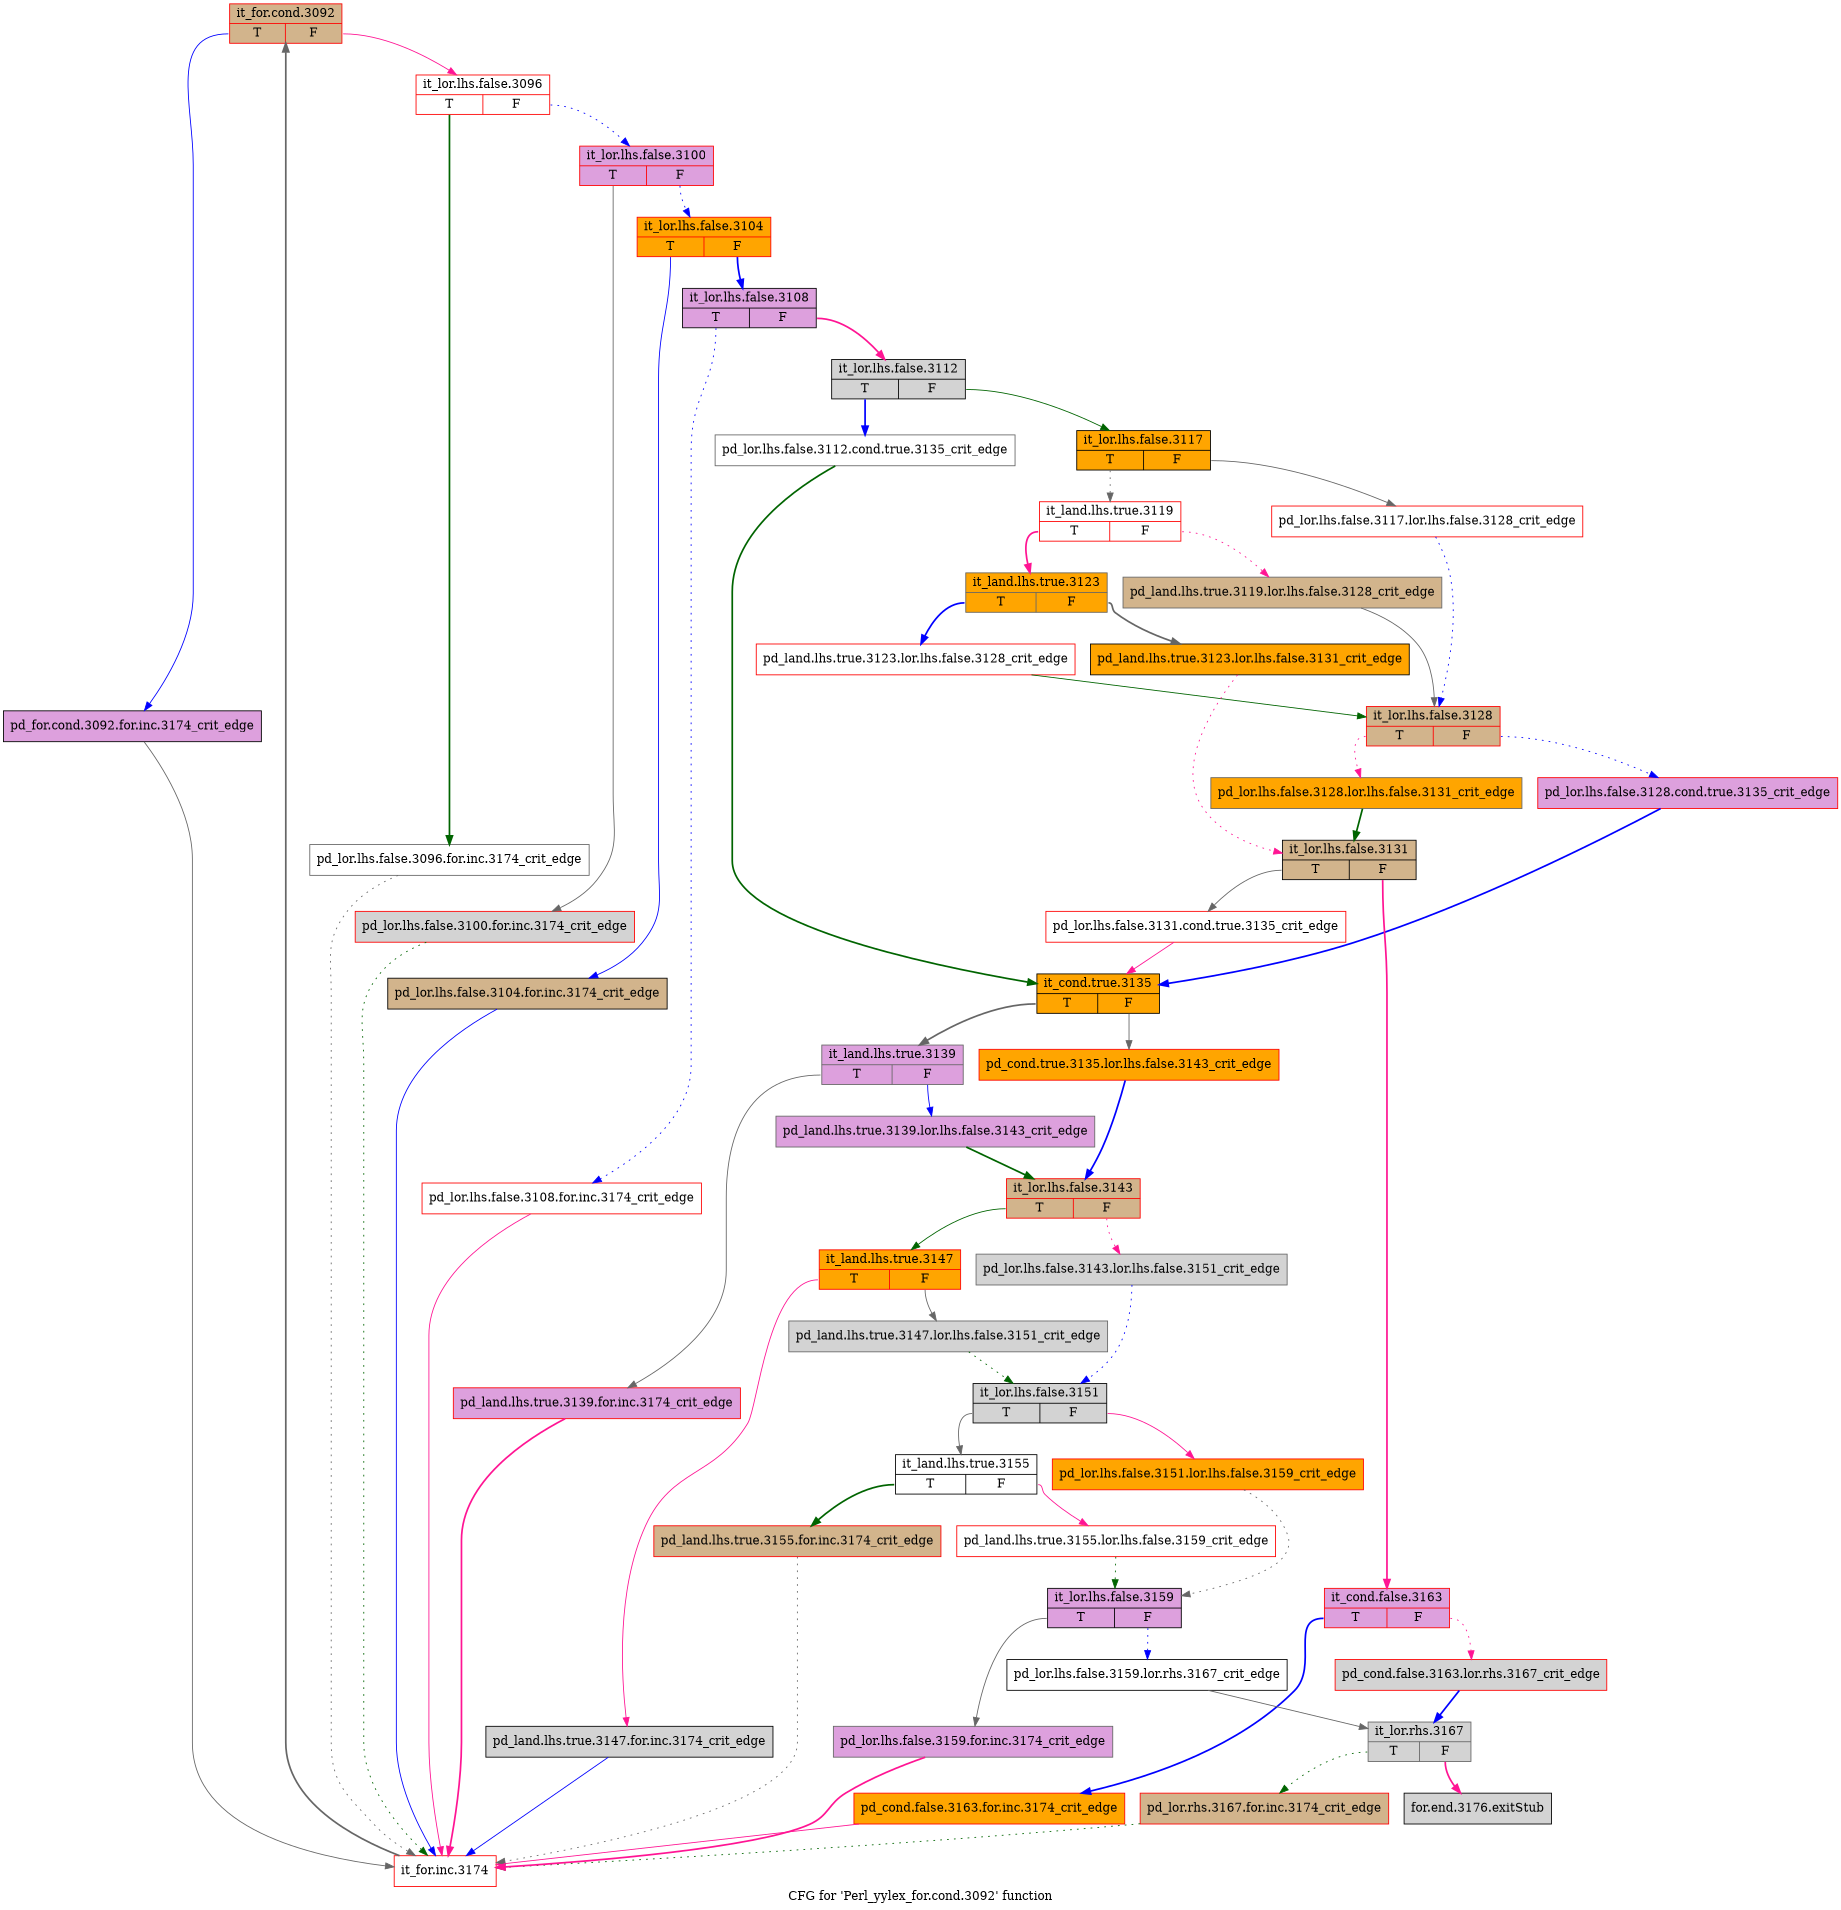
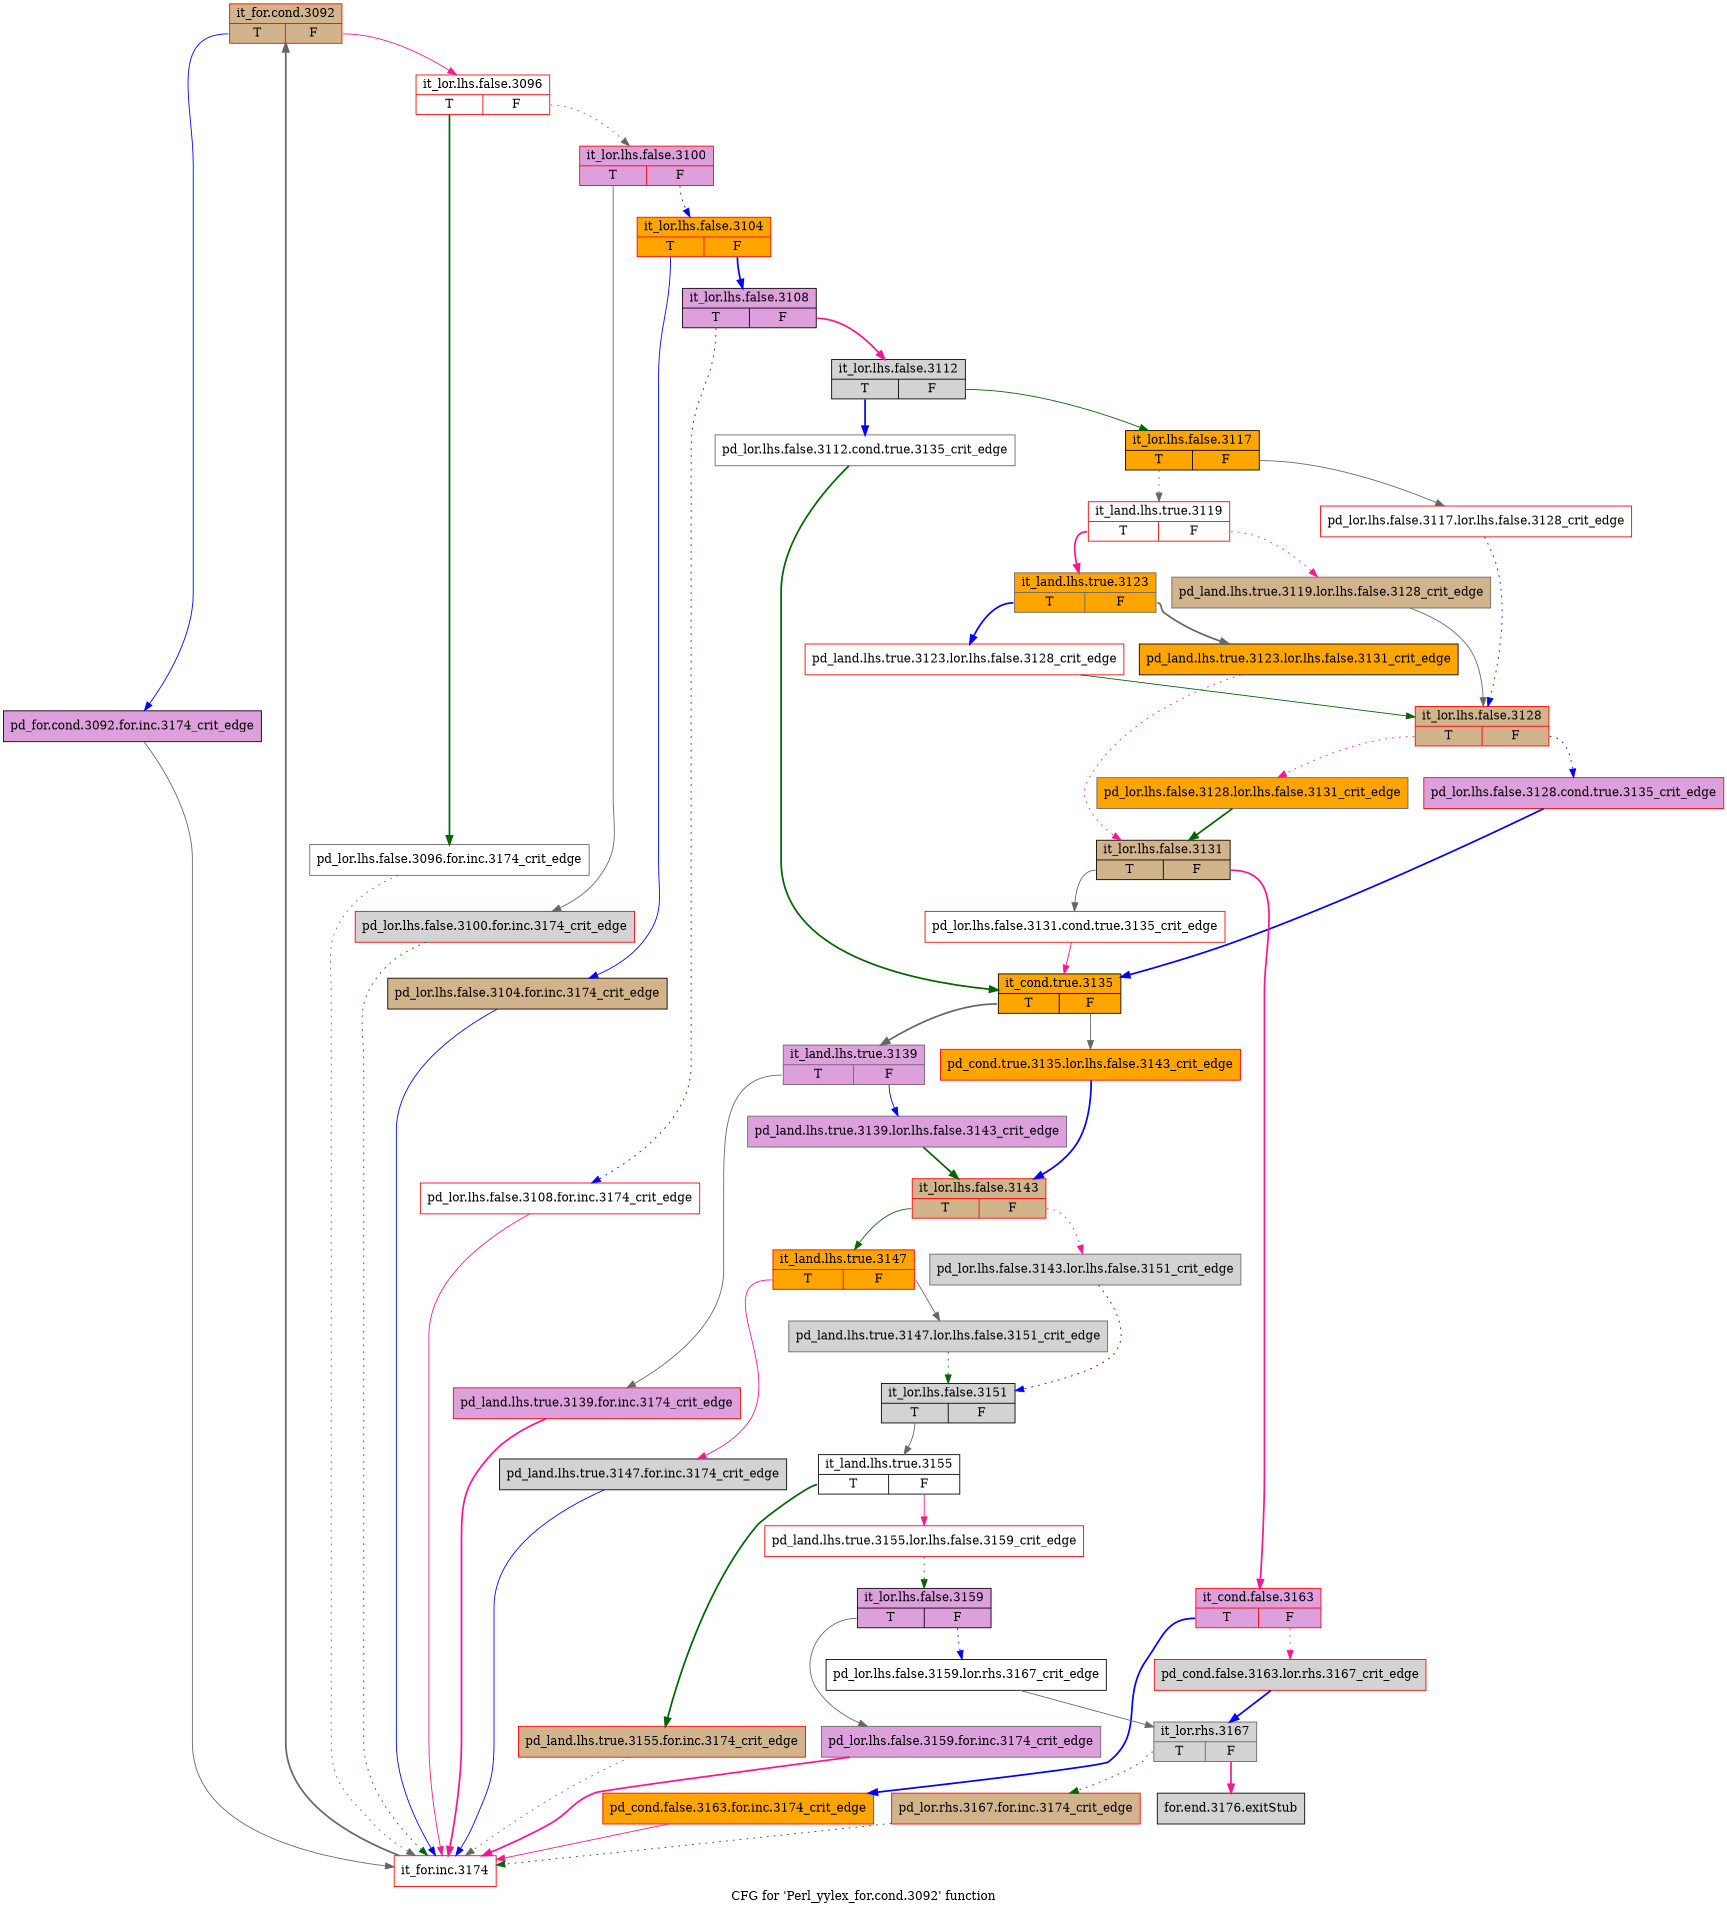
edge "it_lor.lhs.false.3096" -> "it_lor.lhs.false.3100": color blue -> gray40
node "pd_lor.lhs.false.3151.lor.lhs.false.3159_crit_edge": removed
